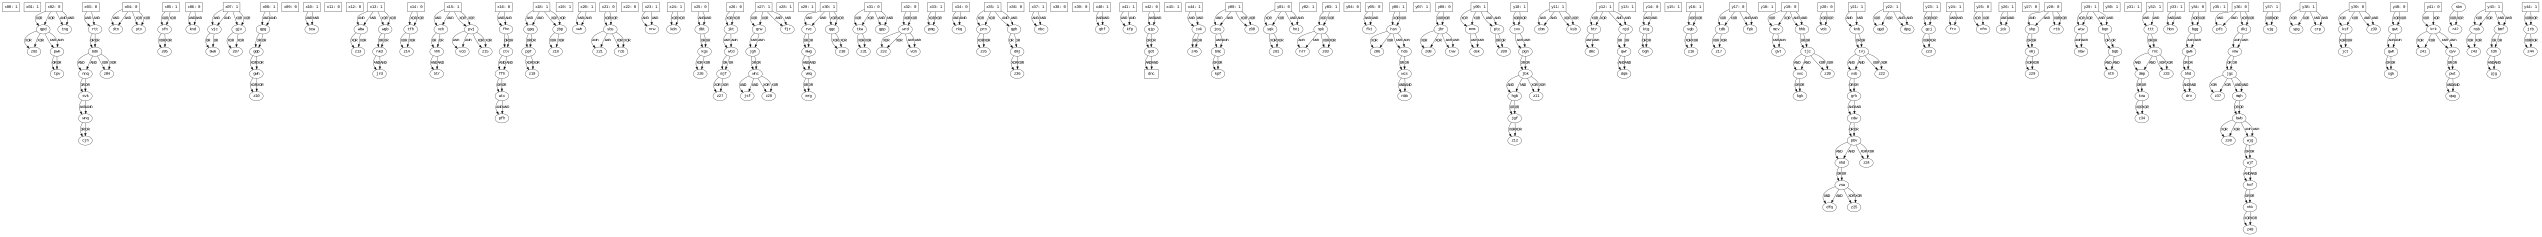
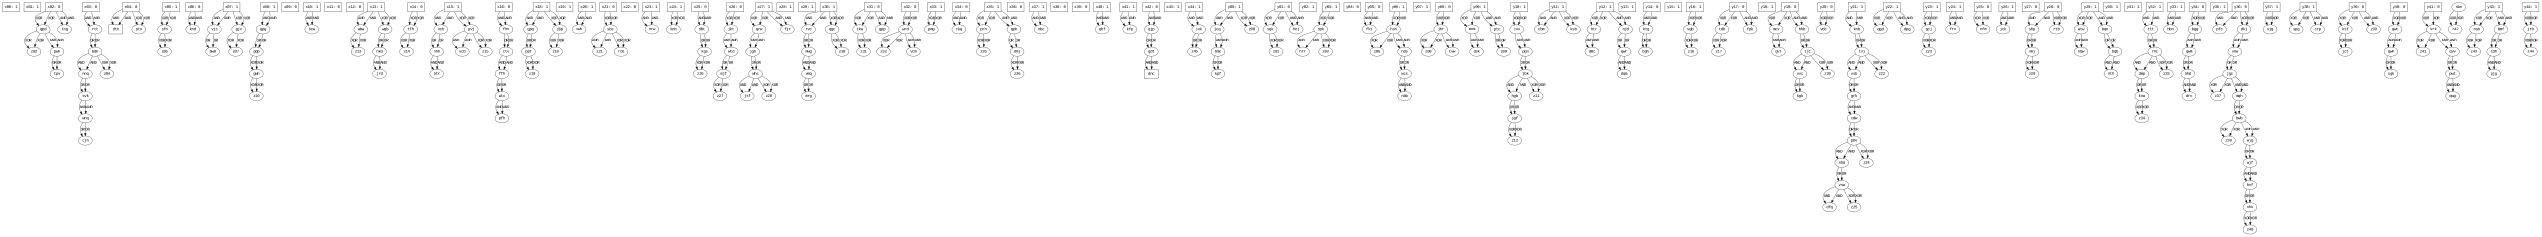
node "dtn": shape ellipse -> box
